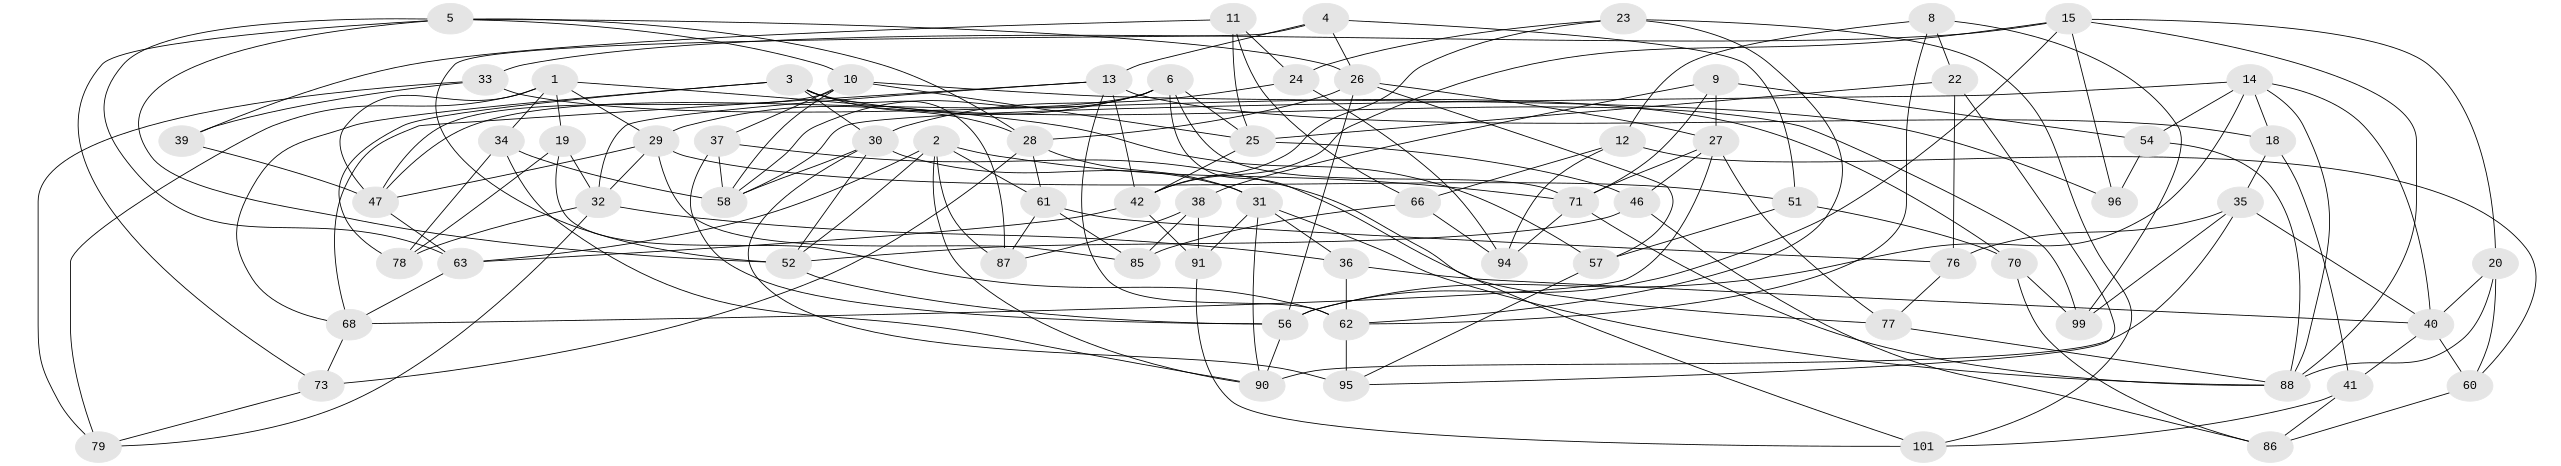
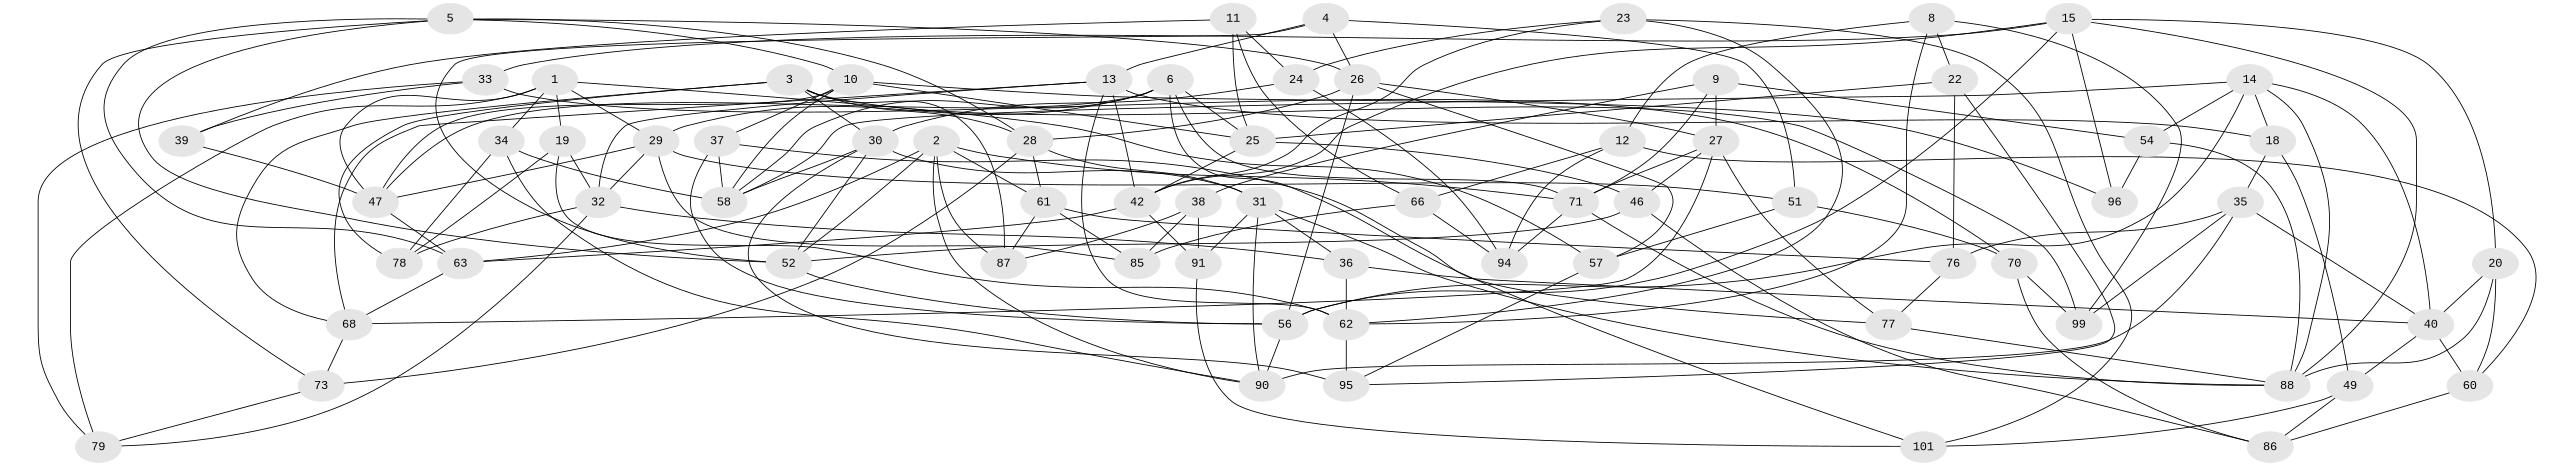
node "41": label "41" -> "49"
